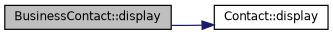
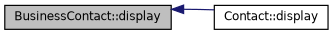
edge "BusinessContact::display" -> "Contact::display": reversed
